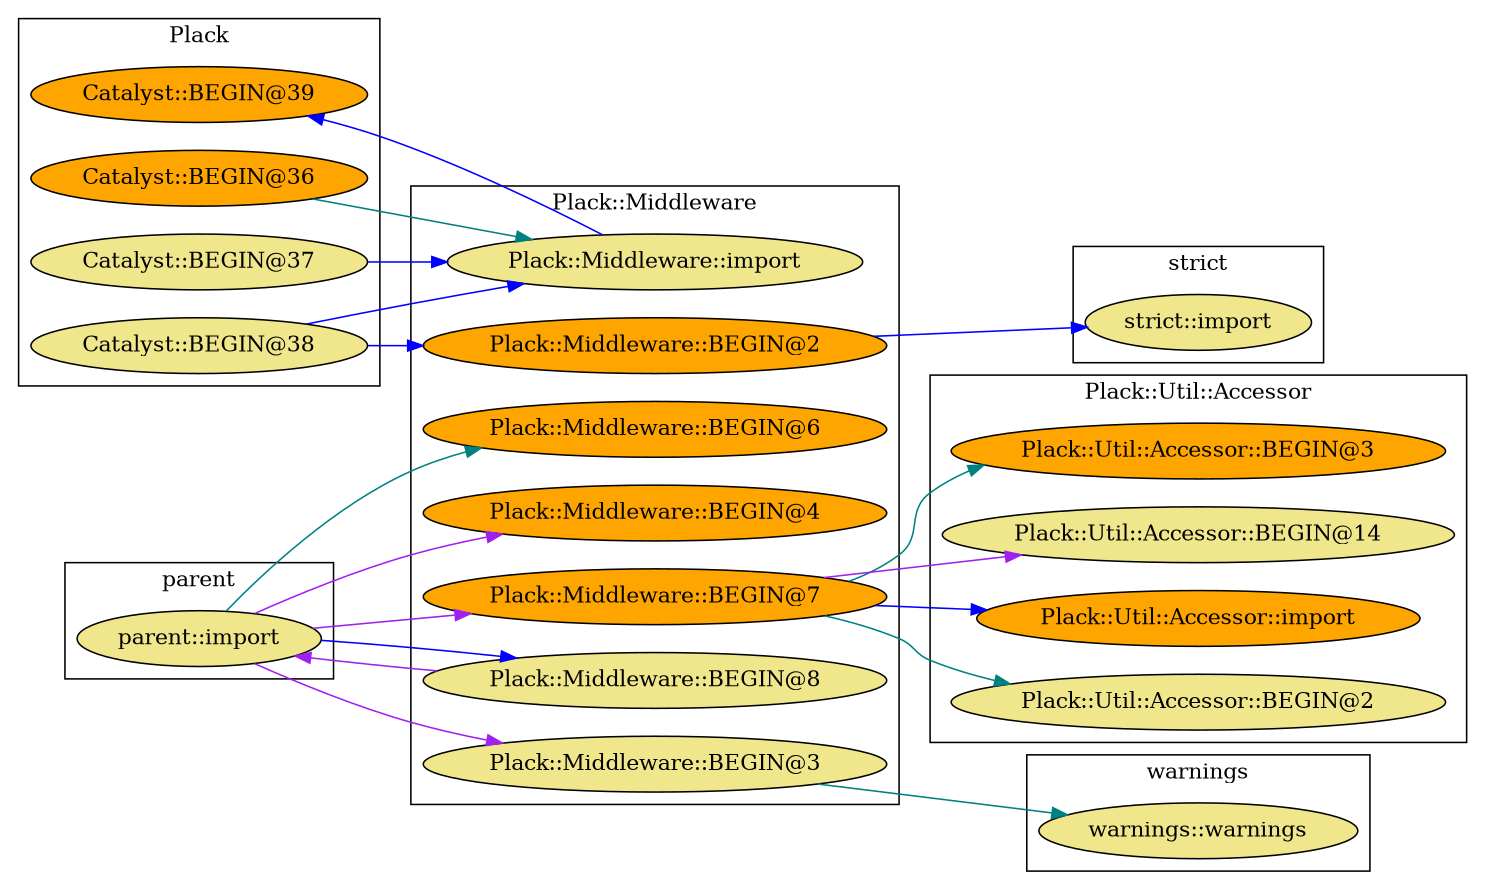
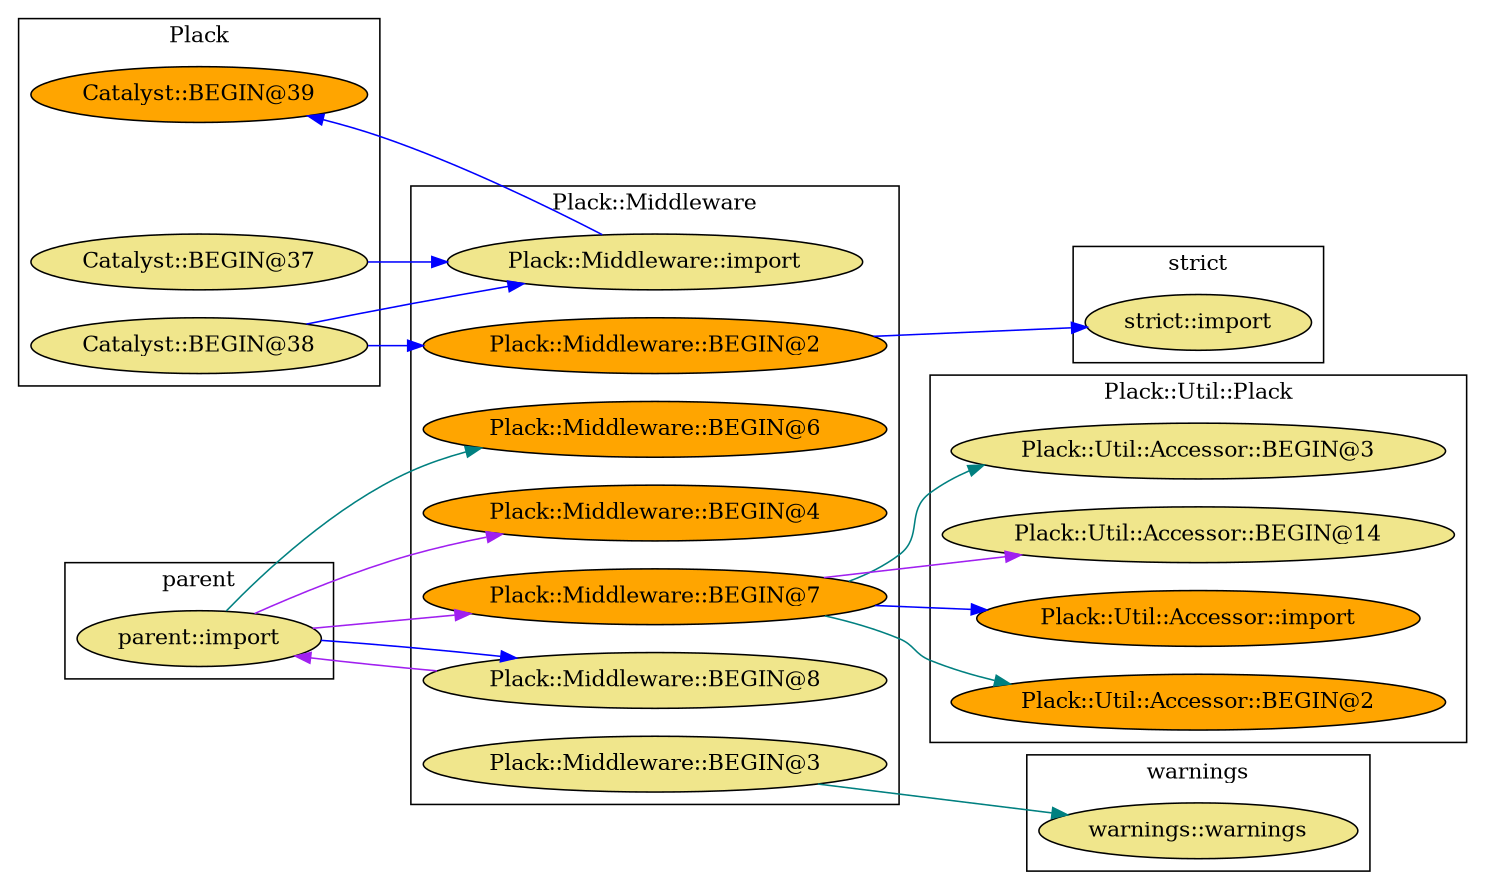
node "Catalyst::BEGIN@36": removed
cluster "Plack::Util::Accessor": label "Plack::Util::Accessor" -> "Plack::Util::Plack"
node "Plack::Util::Accessor::BEGIN@3": fillcolor orange -> khaki
node "Plack::Util::Accessor::BEGIN@2": fillcolor khaki -> orange
edge "parent::import" -> "Plack::Middleware::BEGIN@3": removed
